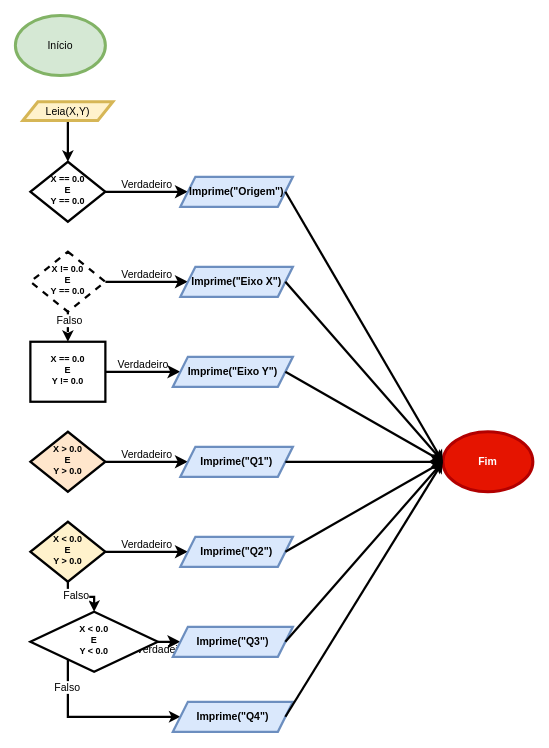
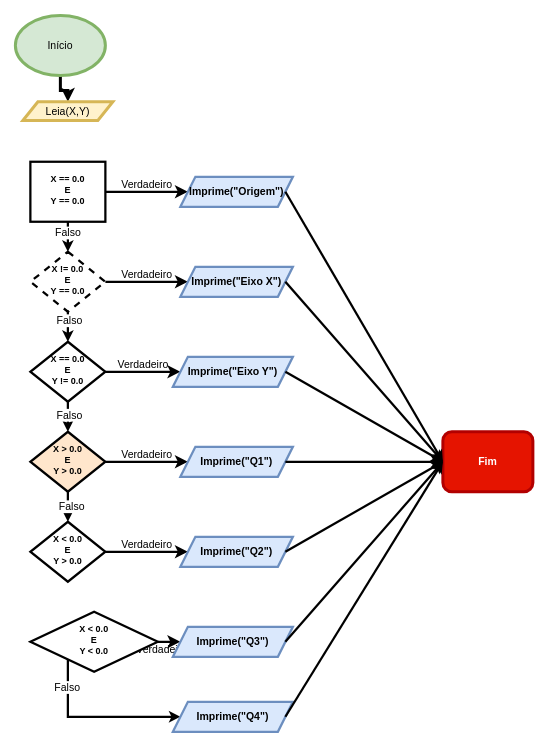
edge "Início" -> "Leia(X,Y)": added
edge "Leia(X,Y)" -> "X == 0.0 E Y == 0.0": removed
node "X == 0.0 E Y == 0.0": shape diamond -> rectangle
edge "X == 0.0 E Y == 0.0" -> "X != 0.0 E Y == 0.0": added, label "Falso"
edge "X != 0.0 E Y == 0.0" -> "X == 0.0 E Y != 0.0": style dashed -> solid
node "X == 0.0 E Y != 0.0": shape rectangle -> diamond
edge "X == 0.0 E Y != 0.0" -> "X > 0.0 E Y > 0.0": added, label "Falso"
node "Fim": shape ellipse -> rounded rectangle
edge "X > 0.0 E Y > 0.0" -> "X < 0.0 E Y > 0.0": added, label "Falso"
node "X < 0.0 E Y > 0.0": fillcolor #fff2cc -> #ffffff
edge "X < 0.0 E Y > 0.0" -> "X < 0.0 E Y < 0.0": removed, label "Falso"
